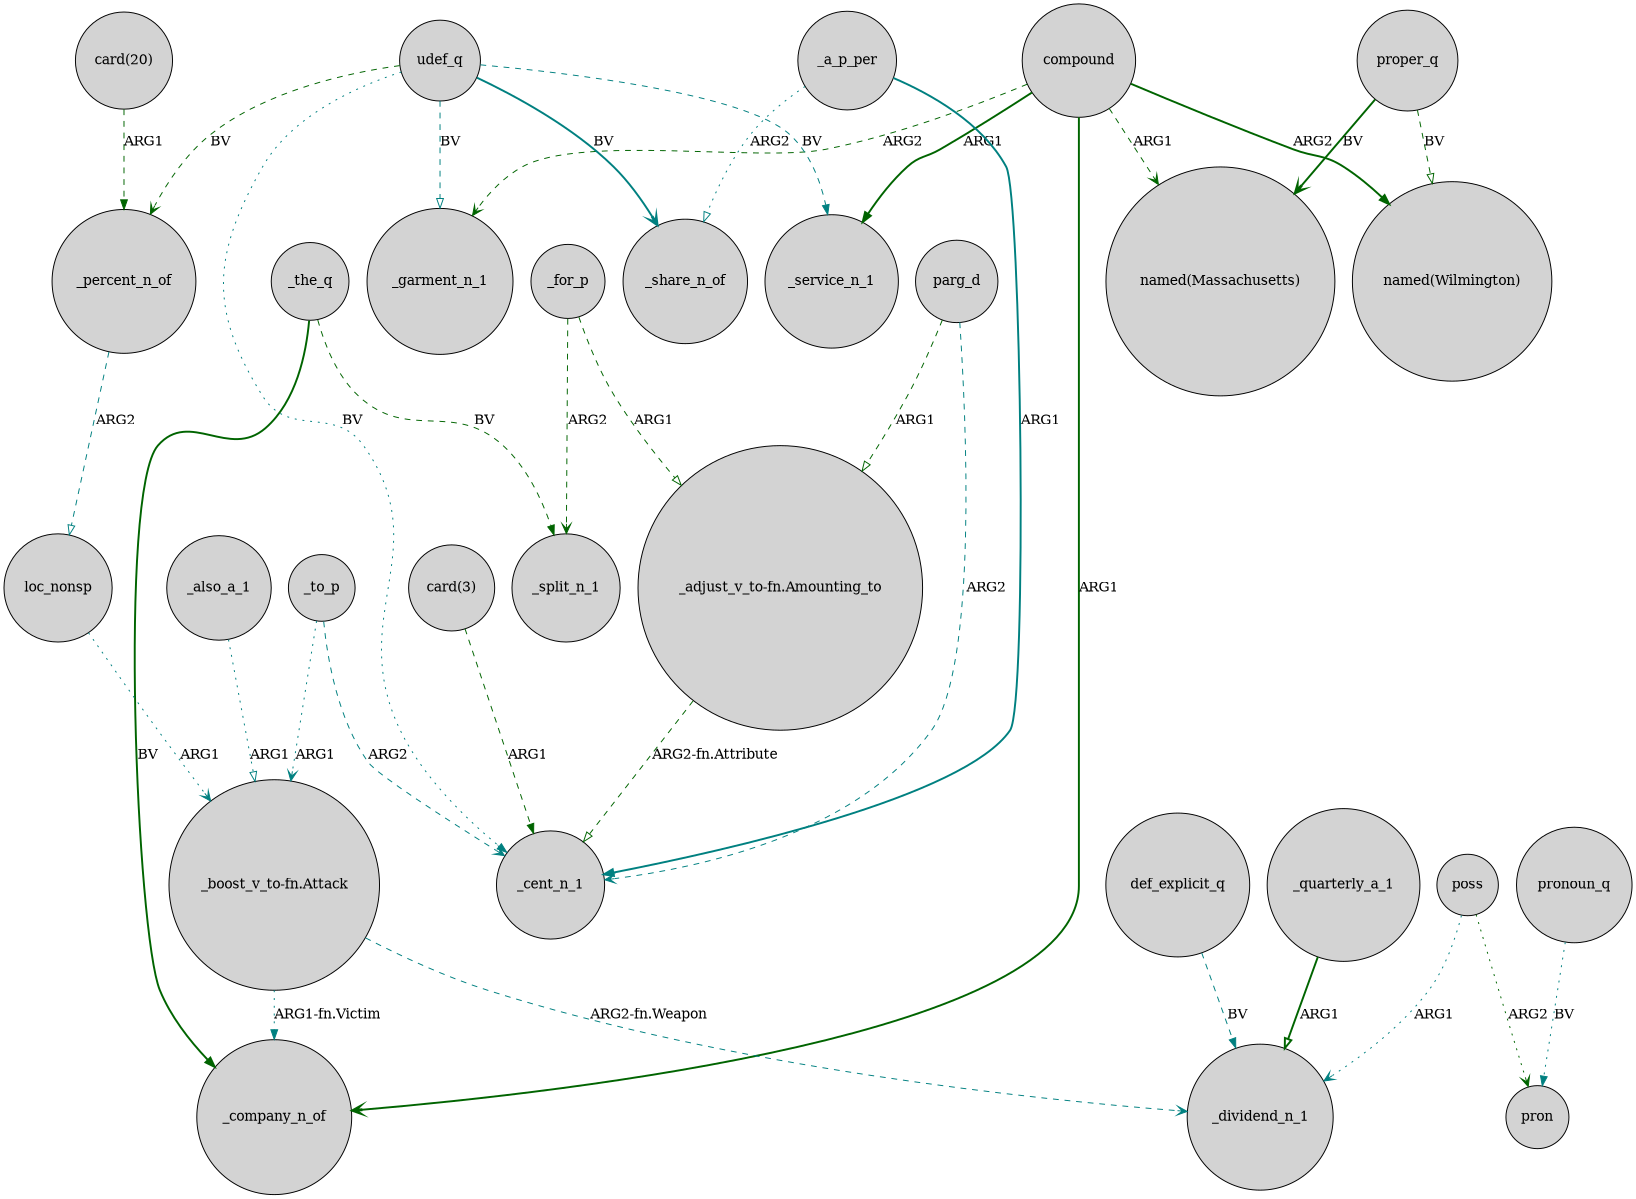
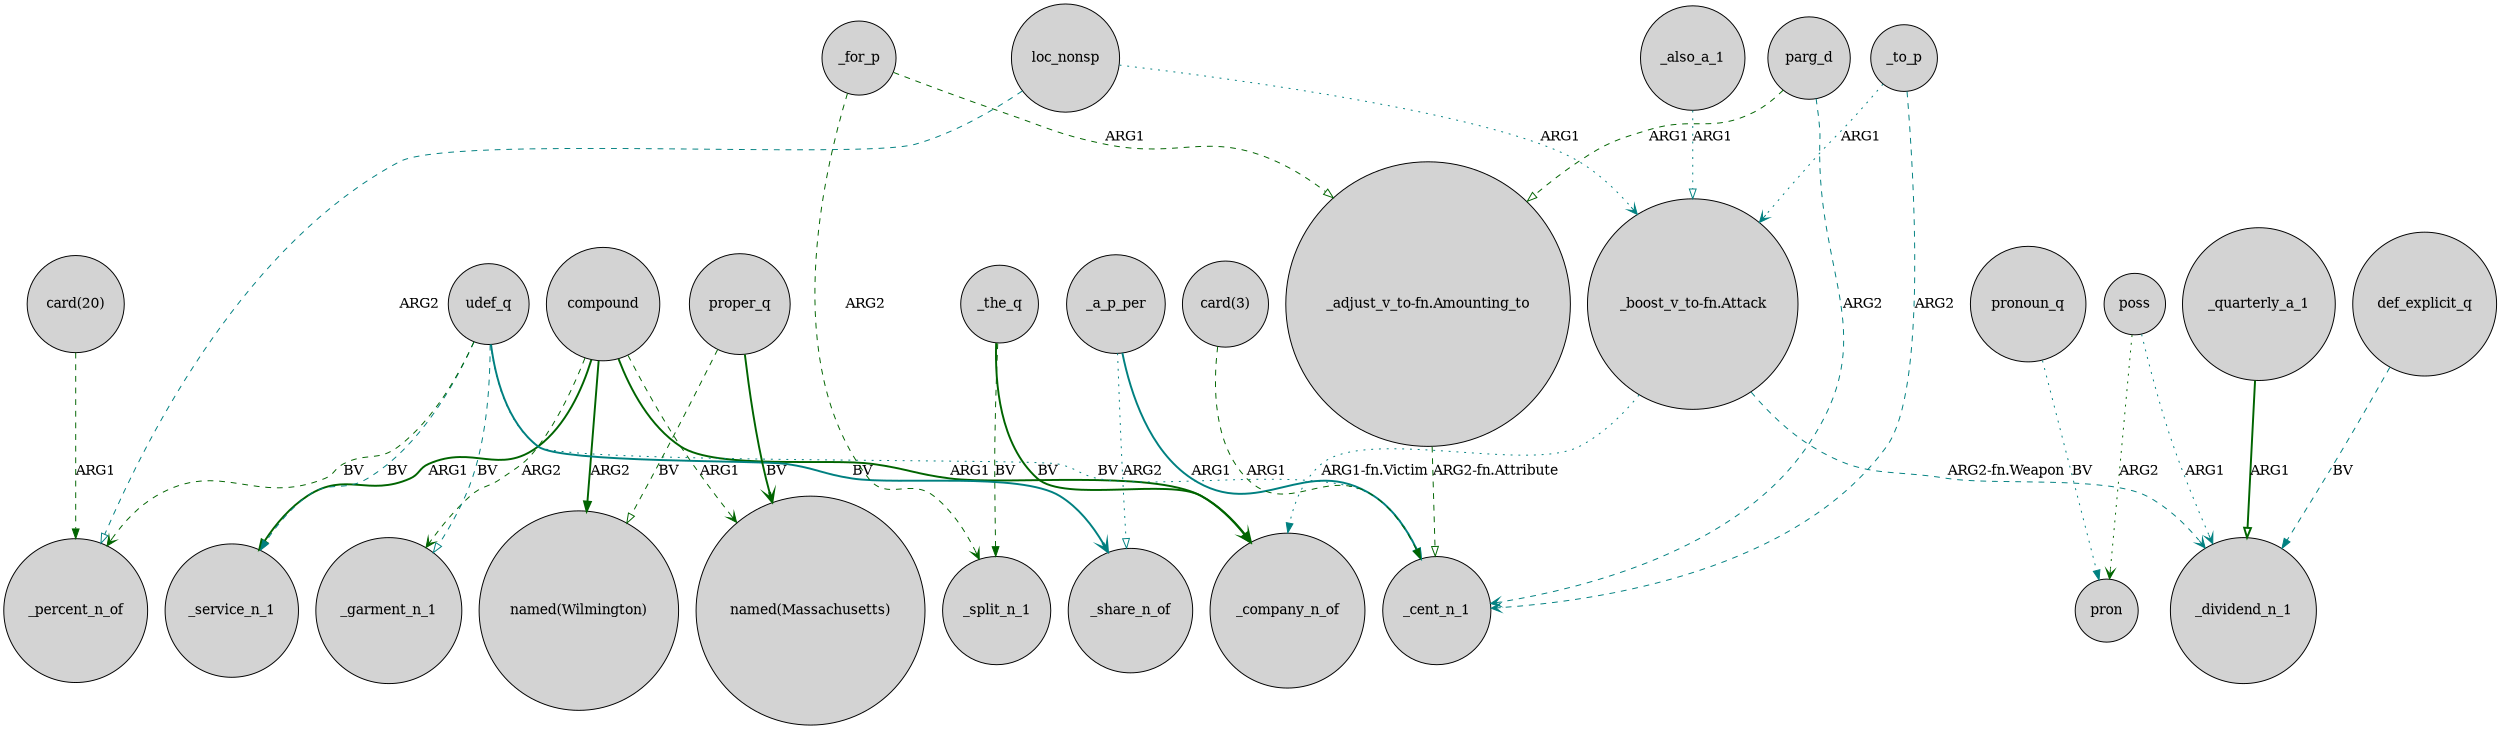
edge "_percent_n_of" -> "loc_nonsp": reversed
